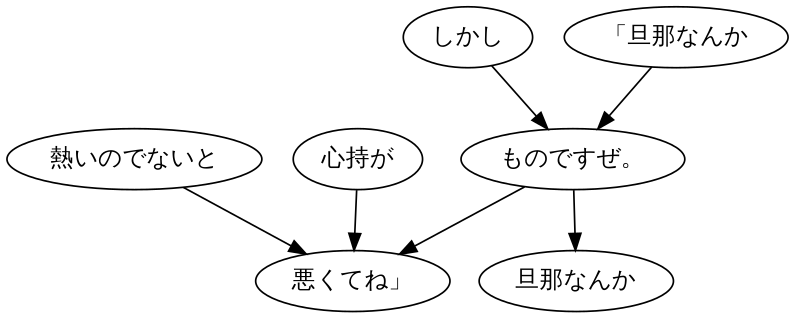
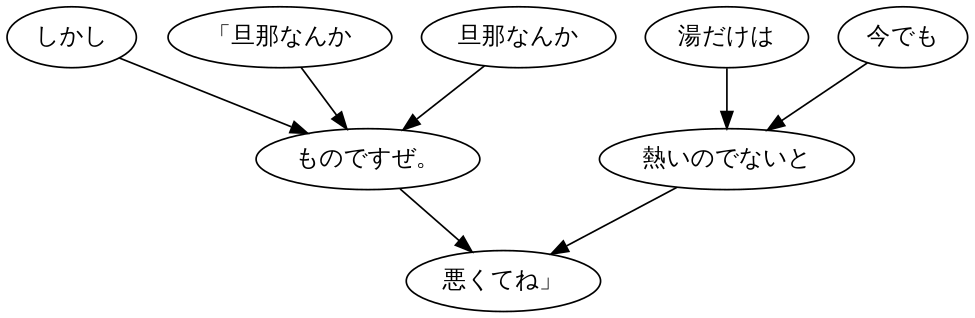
node "湯だけは": added
node "今でも": added
node "心持が": removed
edge "ものですぜ。" -> "旦那なんか": reversed
